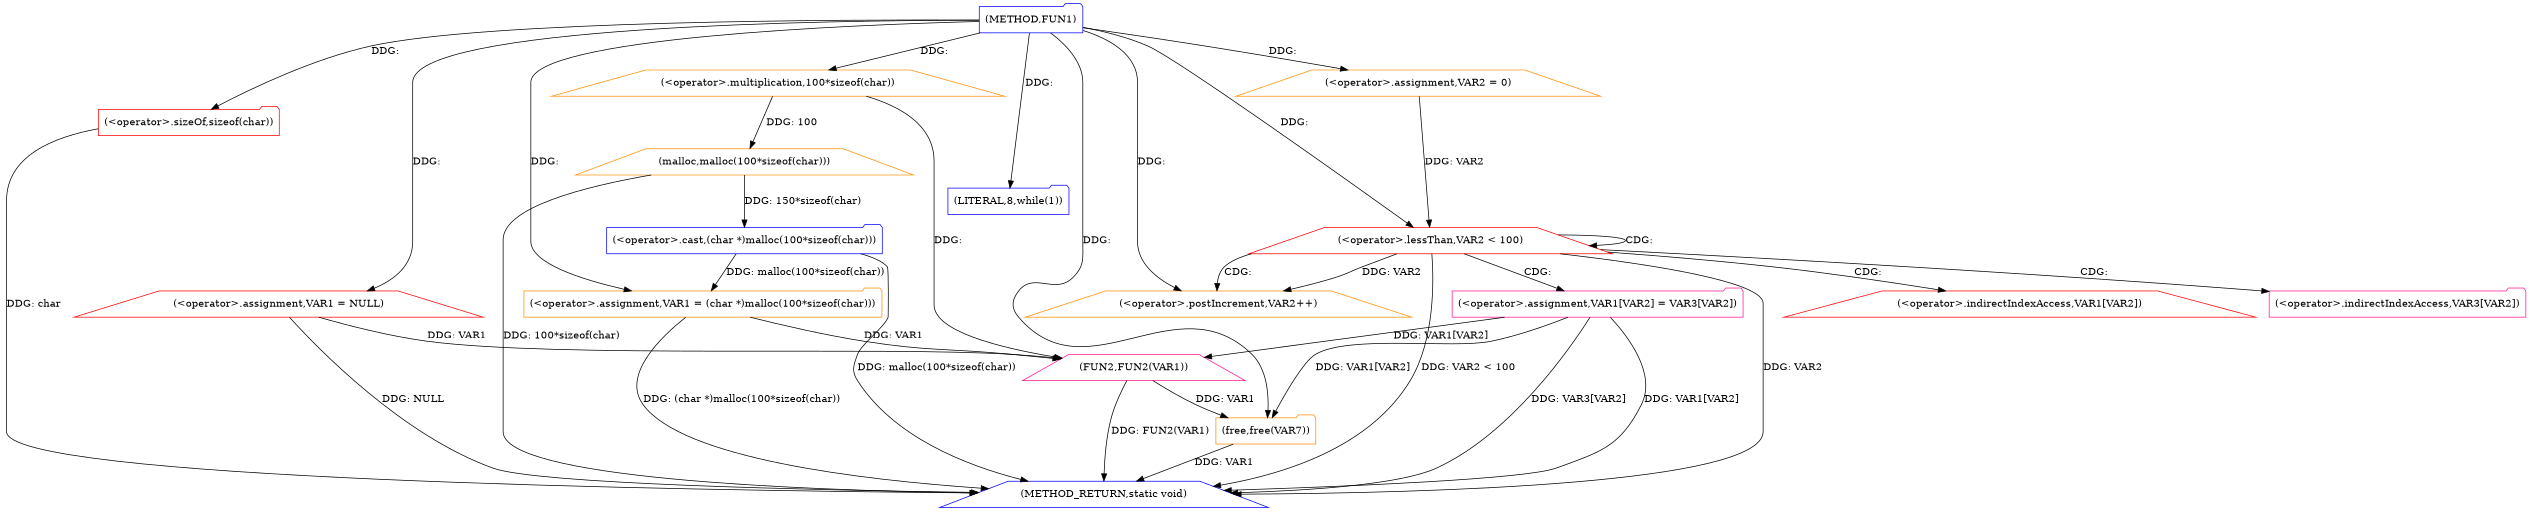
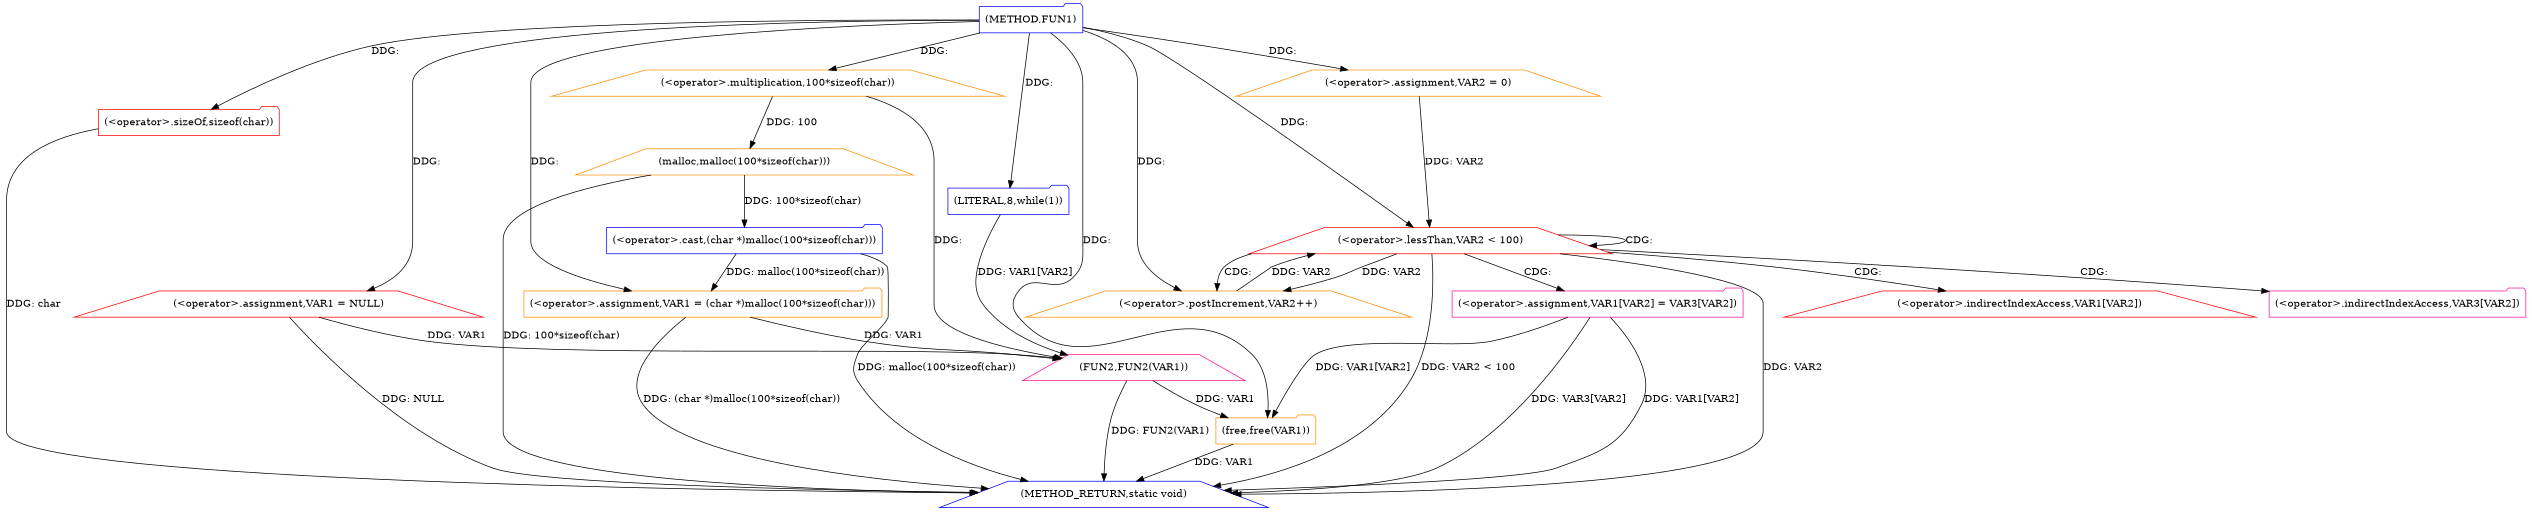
edge "(malloc,malloc(100*sizeof(char)))" -> "(<operator>.cast,(char *)malloc(100*sizeof(char)))": label "DDG: 150*sizeof(char)" -> "DDG: 100*sizeof(char)"
edge "(<operator>.postIncrement,VAR2++)" -> "(<operator>.lessThan,VAR2 < 100)": added, label "DDG: VAR2"
edge "(<operator>.assignment,VAR1[VAR2] = VAR3[VAR2])" -> "(FUN2,FUN2(VAR1))": now "(LITERAL,8,while(1))" -> "(FUN2,FUN2(VAR1))"
node "(free,free(VAR7))": label "(free,free(VAR7))" -> "(free,free(VAR1))"
